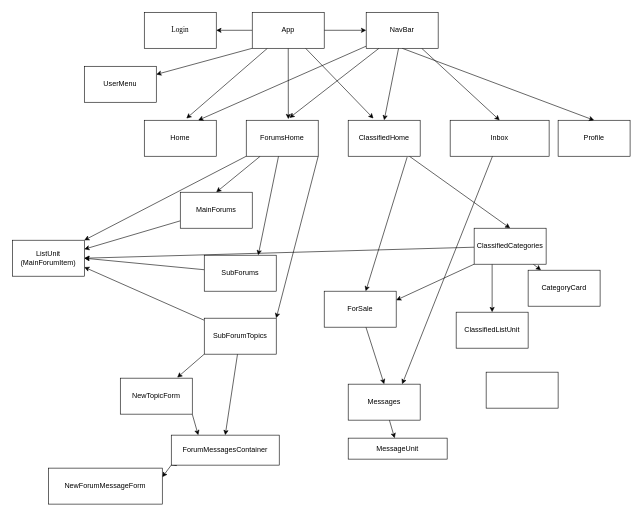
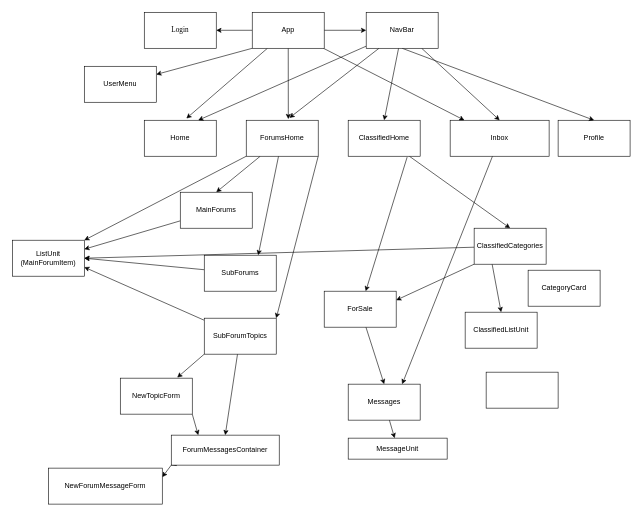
edge "App" -> "ClassifiedHome": now "App" -> "Inbox"
edge "ClassifiedCategories" -> "CategoryCard": removed
node "ClassifiedListUnit": moved (492, 330) -> (501, 330)
